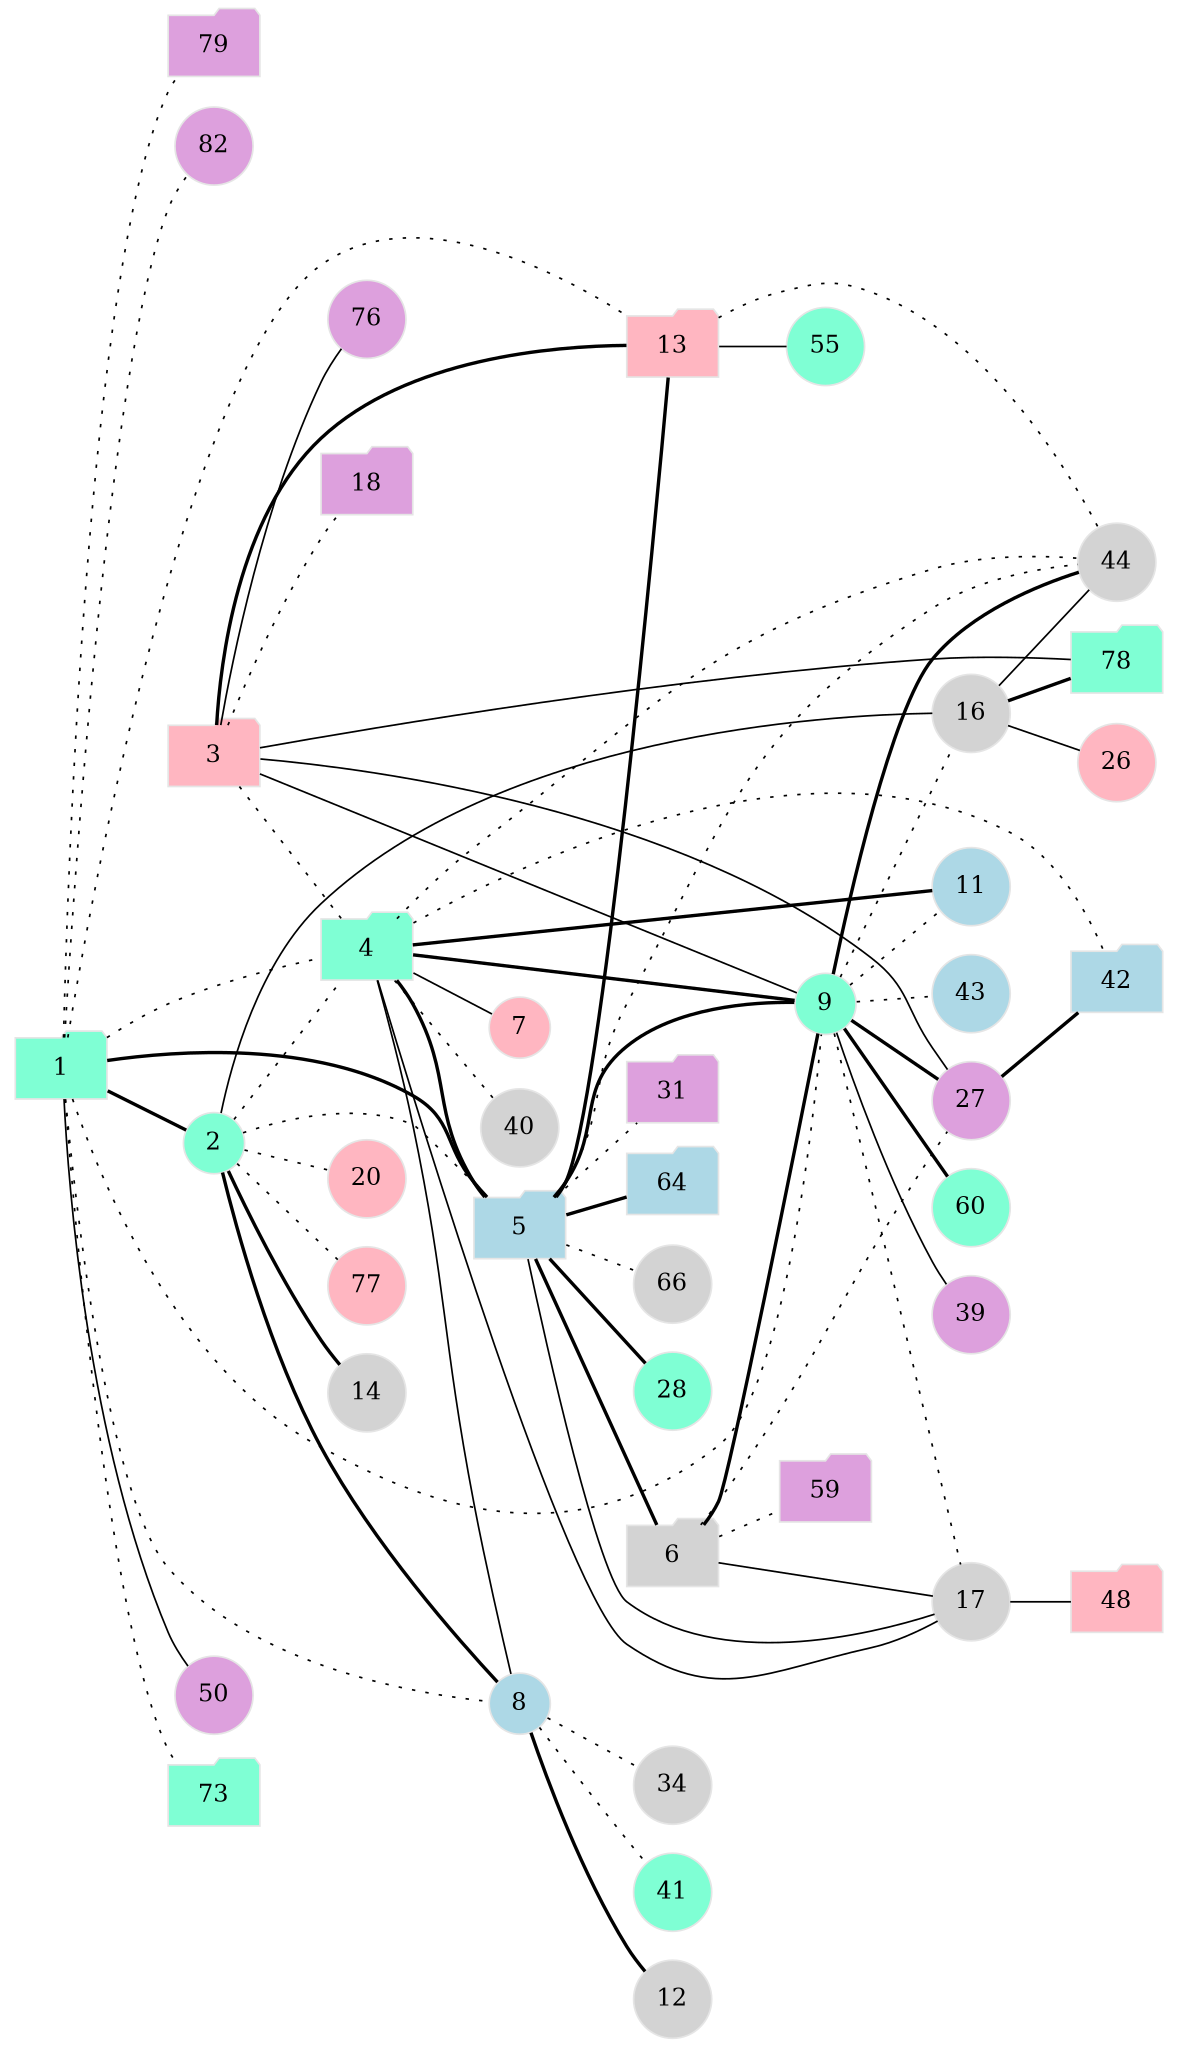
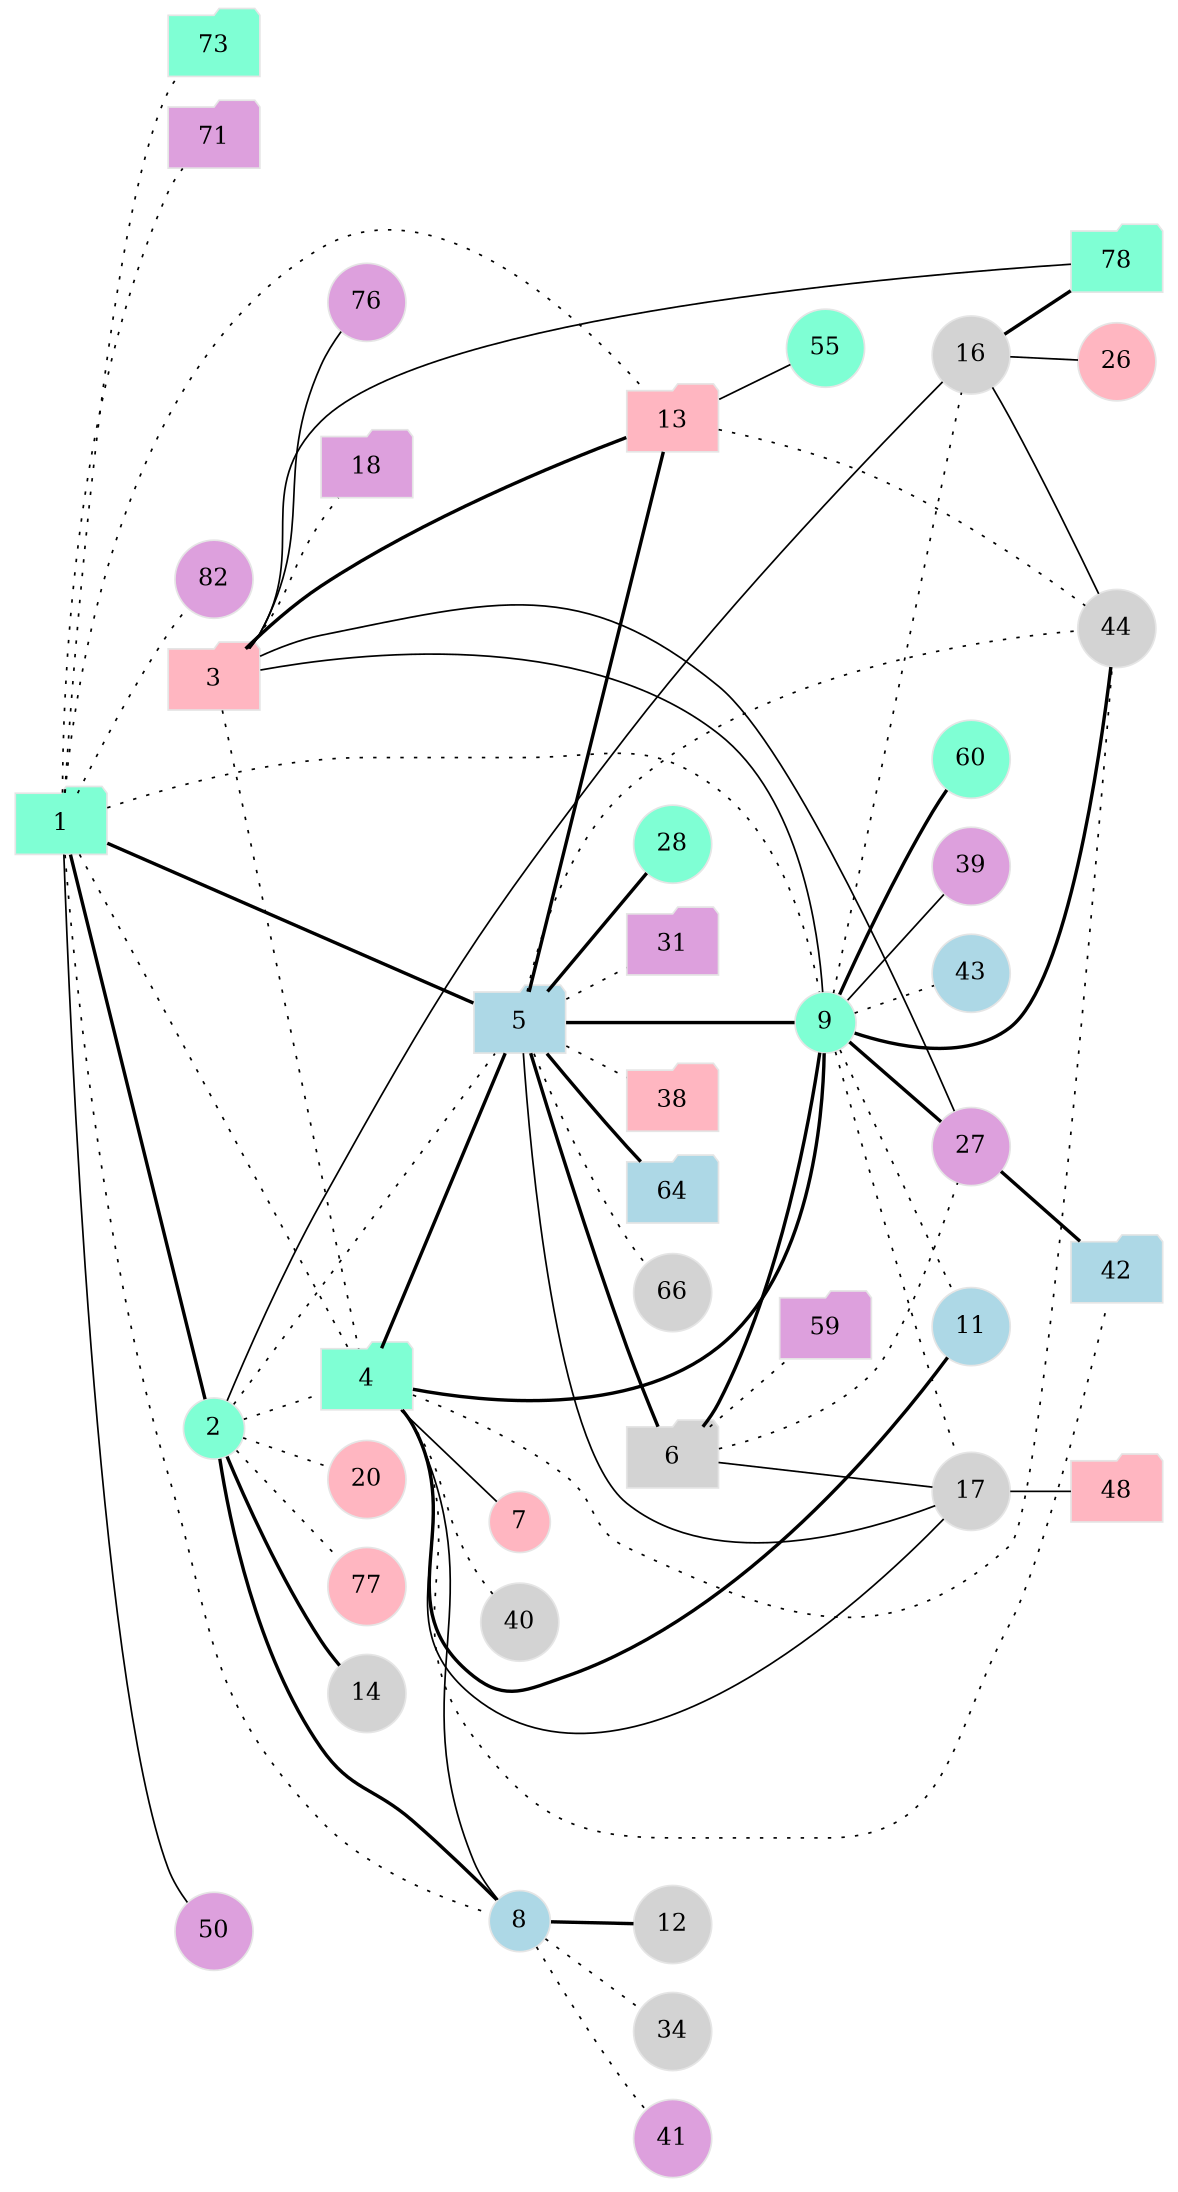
node "79": label "79" -> "71"
node "38": added
node "41": fillcolor aquamarine -> plum
